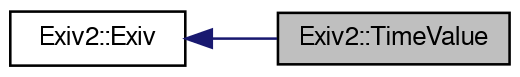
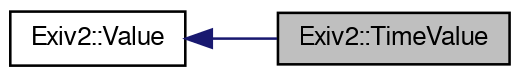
node "Exiv2::Exiv": label "Exiv2::Exiv" -> "Exiv2::Value"
